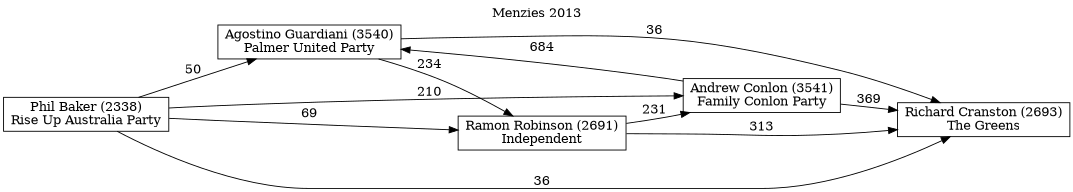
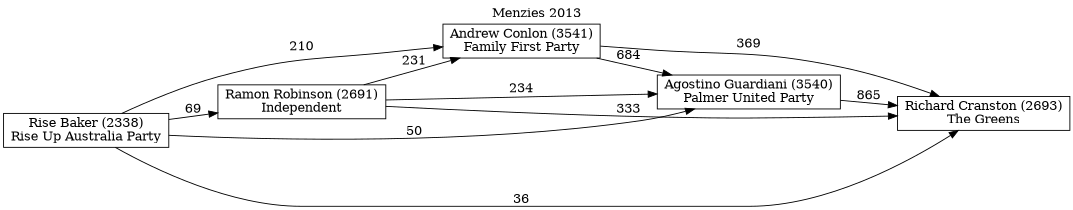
edge "Agostino Guardiani (3540) Palmer United Party" -> "Richard Cranston (2693) The Greens": label "36" -> "865"
edge "Agostino Guardiani (3540) Palmer United Party" -> "Ramon Robinson (2691) Independent": reversed
node "Andrew Conlon (3541) Family Conlon Party": label "Andrew Conlon (3541) Family Conlon Party" -> "Andrew Conlon (3541) Family First Party"
node "Phil Baker (2338) Rise Up Australia Party": label "Phil Baker (2338) Rise Up Australia Party" -> "Rise Baker (2338) Rise Up Australia Party"
edge "Ramon Robinson (2691) Independent" -> "Richard Cranston (2693) The Greens": label "313" -> "333"
